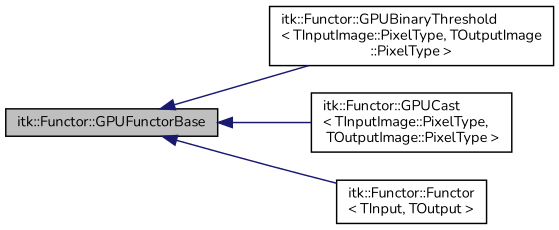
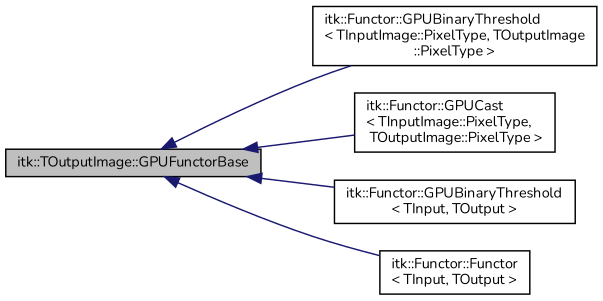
node "itk::Functor::GPUFunctorBase": label "itk::Functor::GPUFunctorBase" -> "itk::TOutputImage::GPUFunctorBase"
node "itk::Functor::GPUBinaryThreshold < TInput, TOutput >": added
